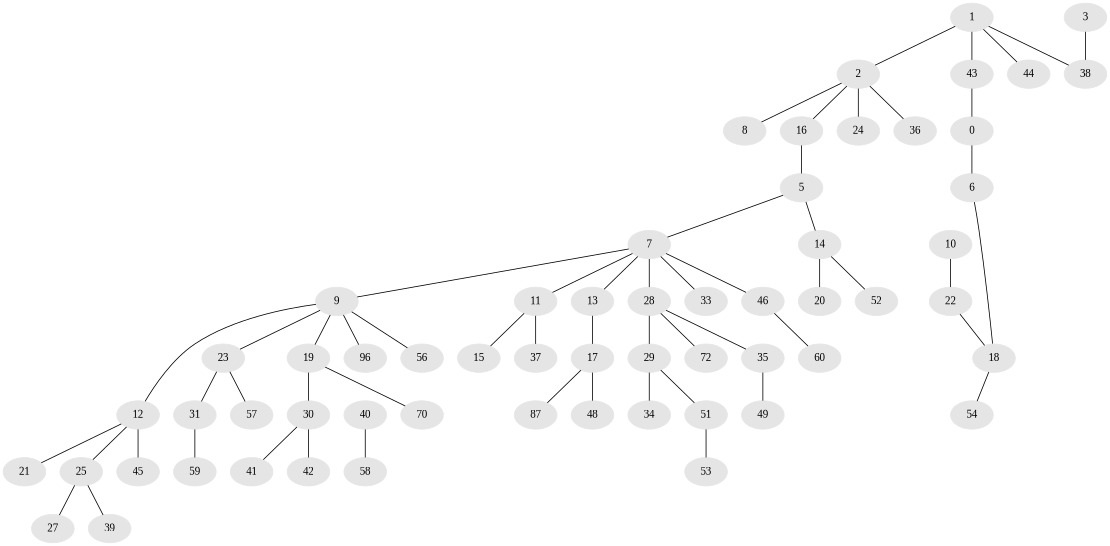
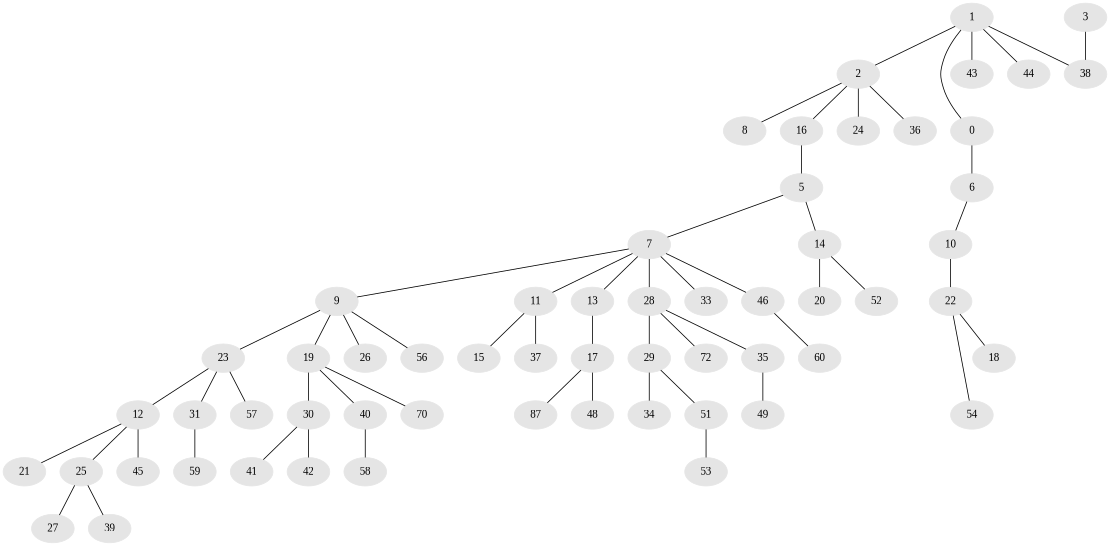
edge "43" -- "0": now "1" -- "0"
edge "6" -- "18": now "6" -- "10"
edge "9" -- "12": now "23" -- "12"
node "96": label "96" -> "26"
edge "19" -- "40": added
edge "18" -- "54": now "22" -- "54"
